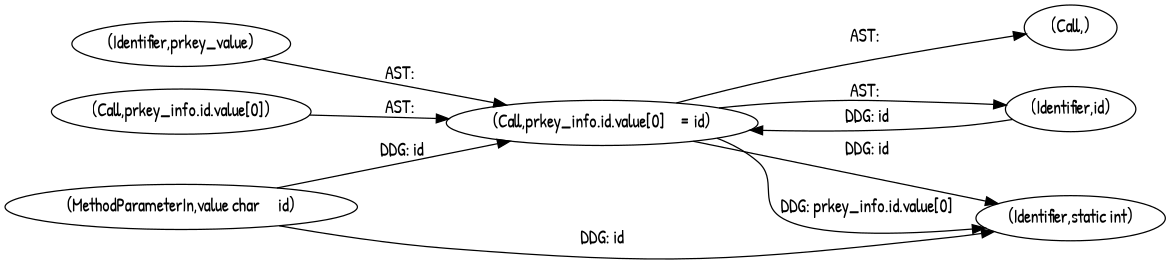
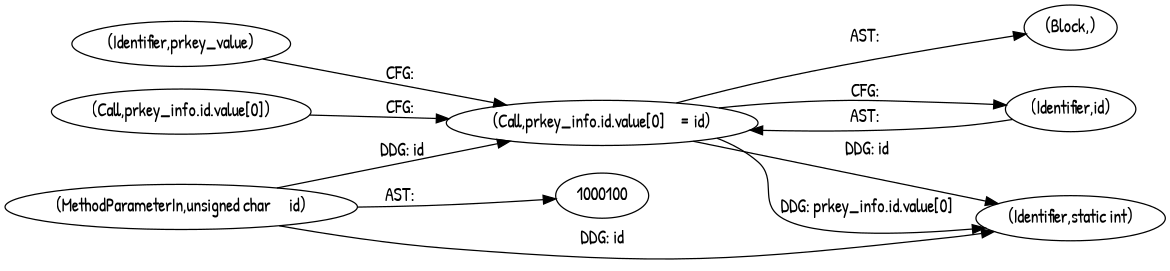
node "(Call,)": label "(Call,)" -> "(Block,)"
edge "(Identifier,prkey_value)" -> "(Call,prkey_info.id.value[0]    = id)": label "AST: " -> "CFG: "
edge "(Call,prkey_info.id.value[0]    = id)" -> "(Identifier,id)": label "AST: " -> "CFG: "
edge "(Call,prkey_info.id.value[0])" -> "(Call,prkey_info.id.value[0]    = id)": label "AST: " -> "CFG: "
edge "(Identifier,id)" -> "(Call,prkey_info.id.value[0]    = id)": label "DDG: id" -> "AST: "
node "1000100": added
node "(MethodParameterIn,value char     id)": label "(MethodParameterIn,value char     id)" -> "(MethodParameterIn,unsigned char     id)"
